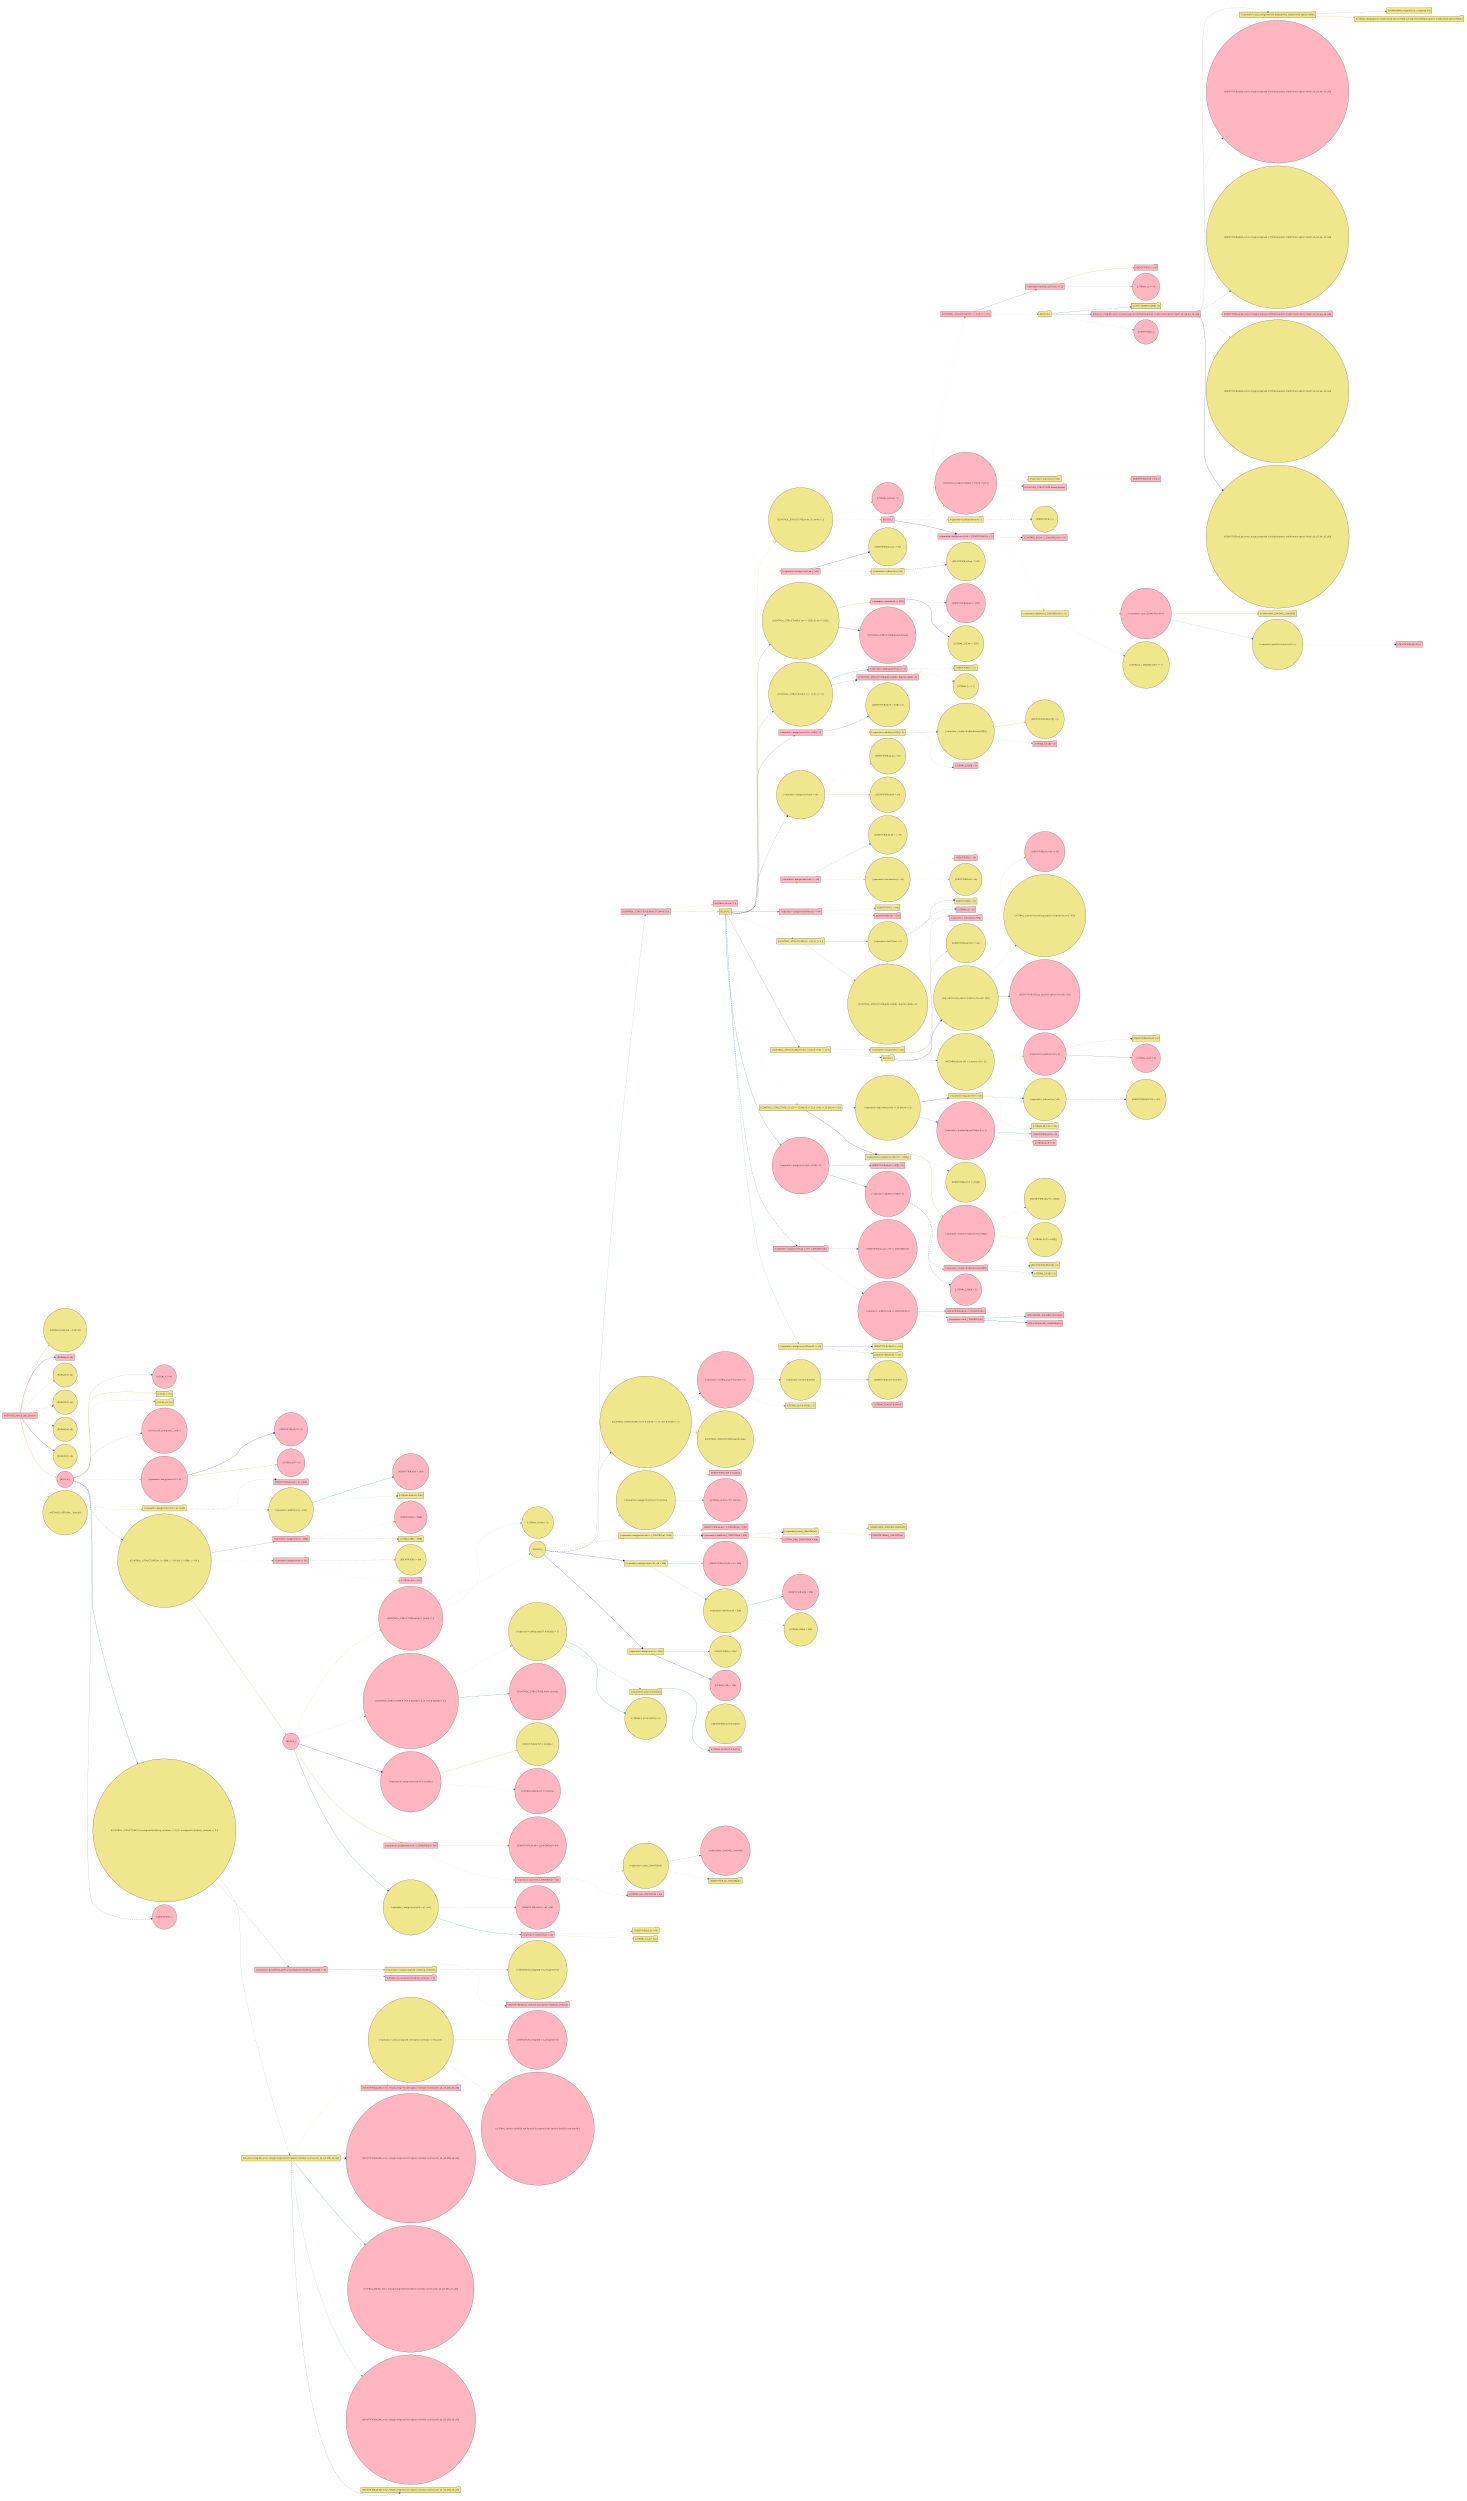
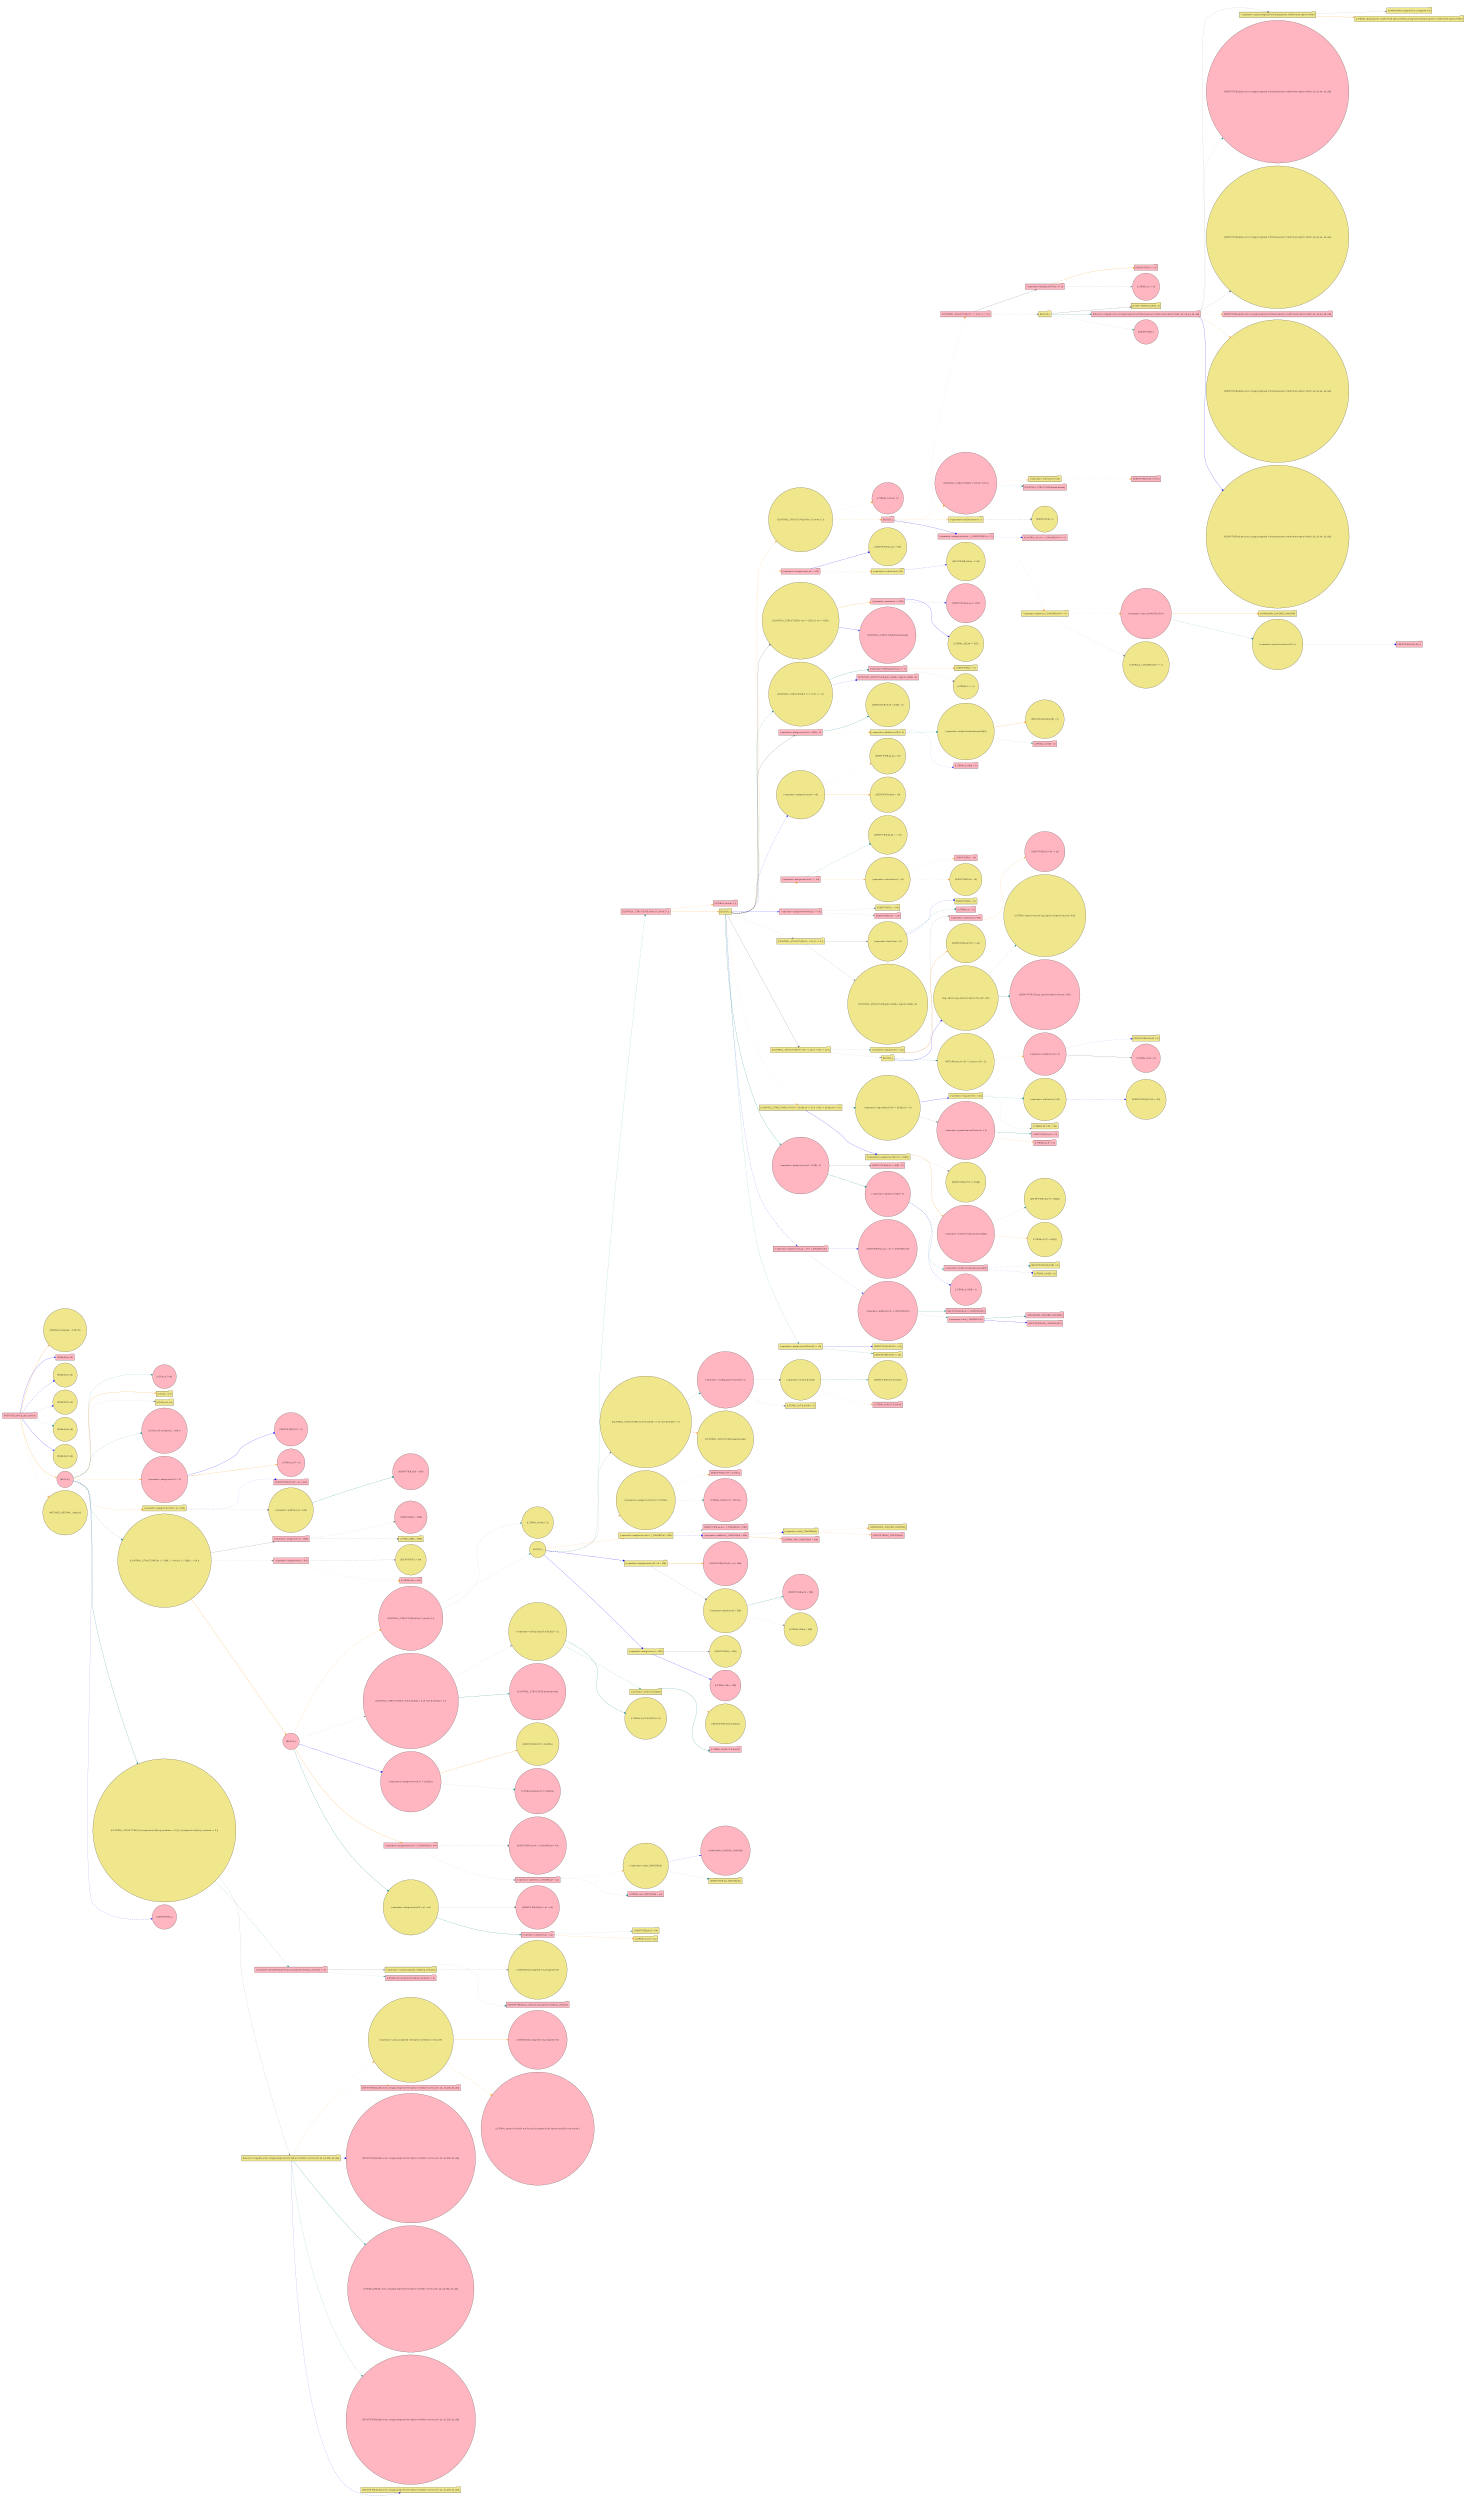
edge "(<operator>.logicalAnd,*v10 == 52 && v9 >= 3)" -> "(<operator>.greaterEqualsThan,v9 >= 3)": color blue -> gray40
edge "(METHOD,udhcp_get_option)" -> "(PARAM,int a3)": color darkorange -> blue
node "(LITERAL,240,a1 + 240)": removed
